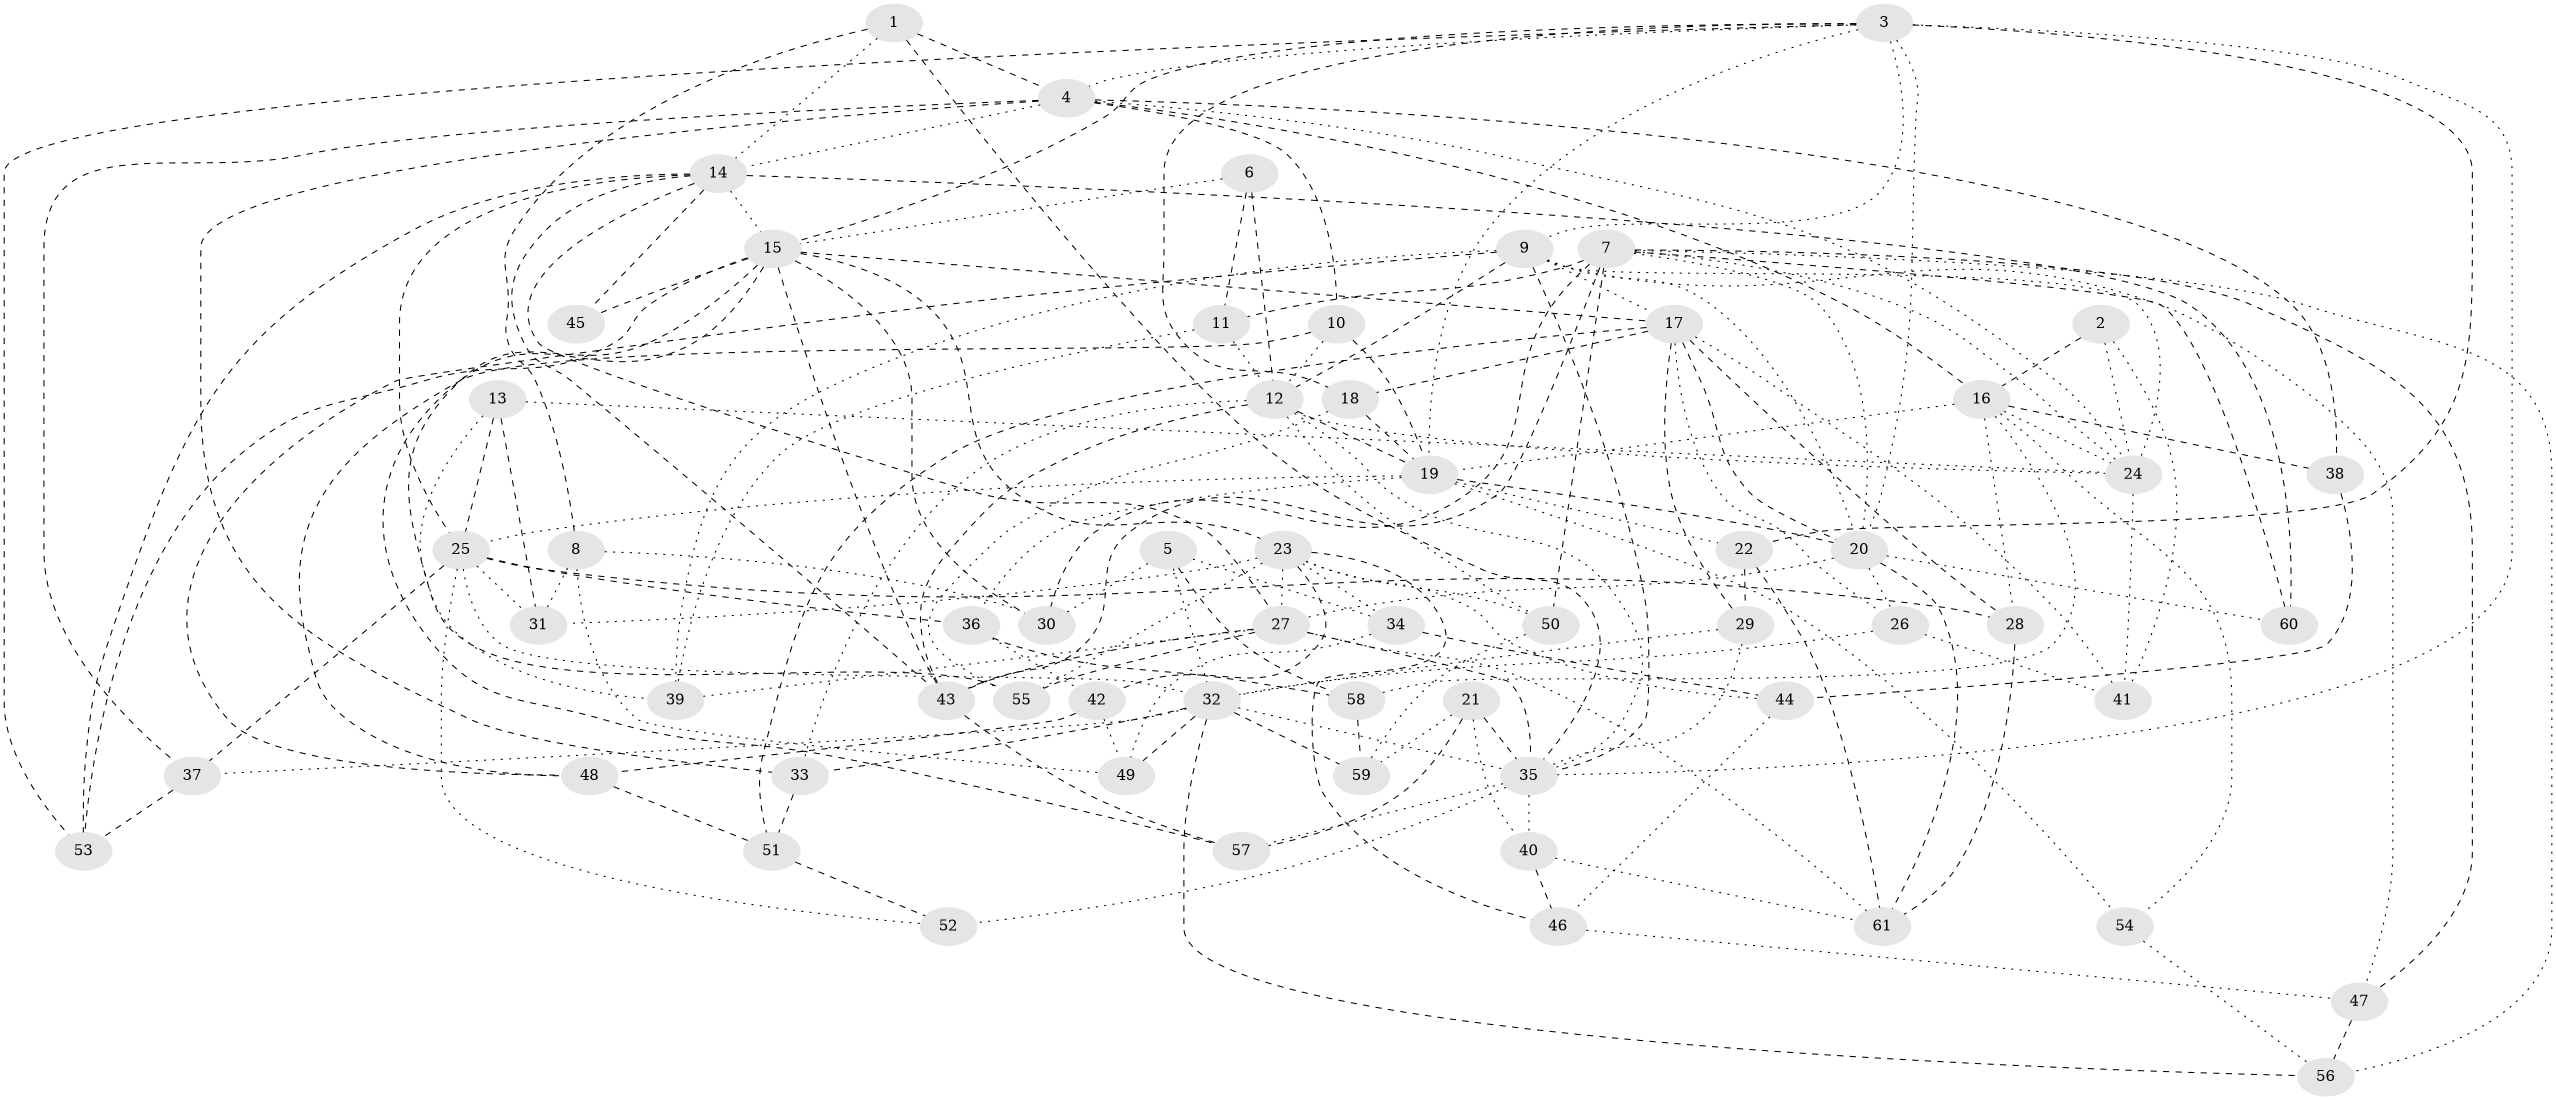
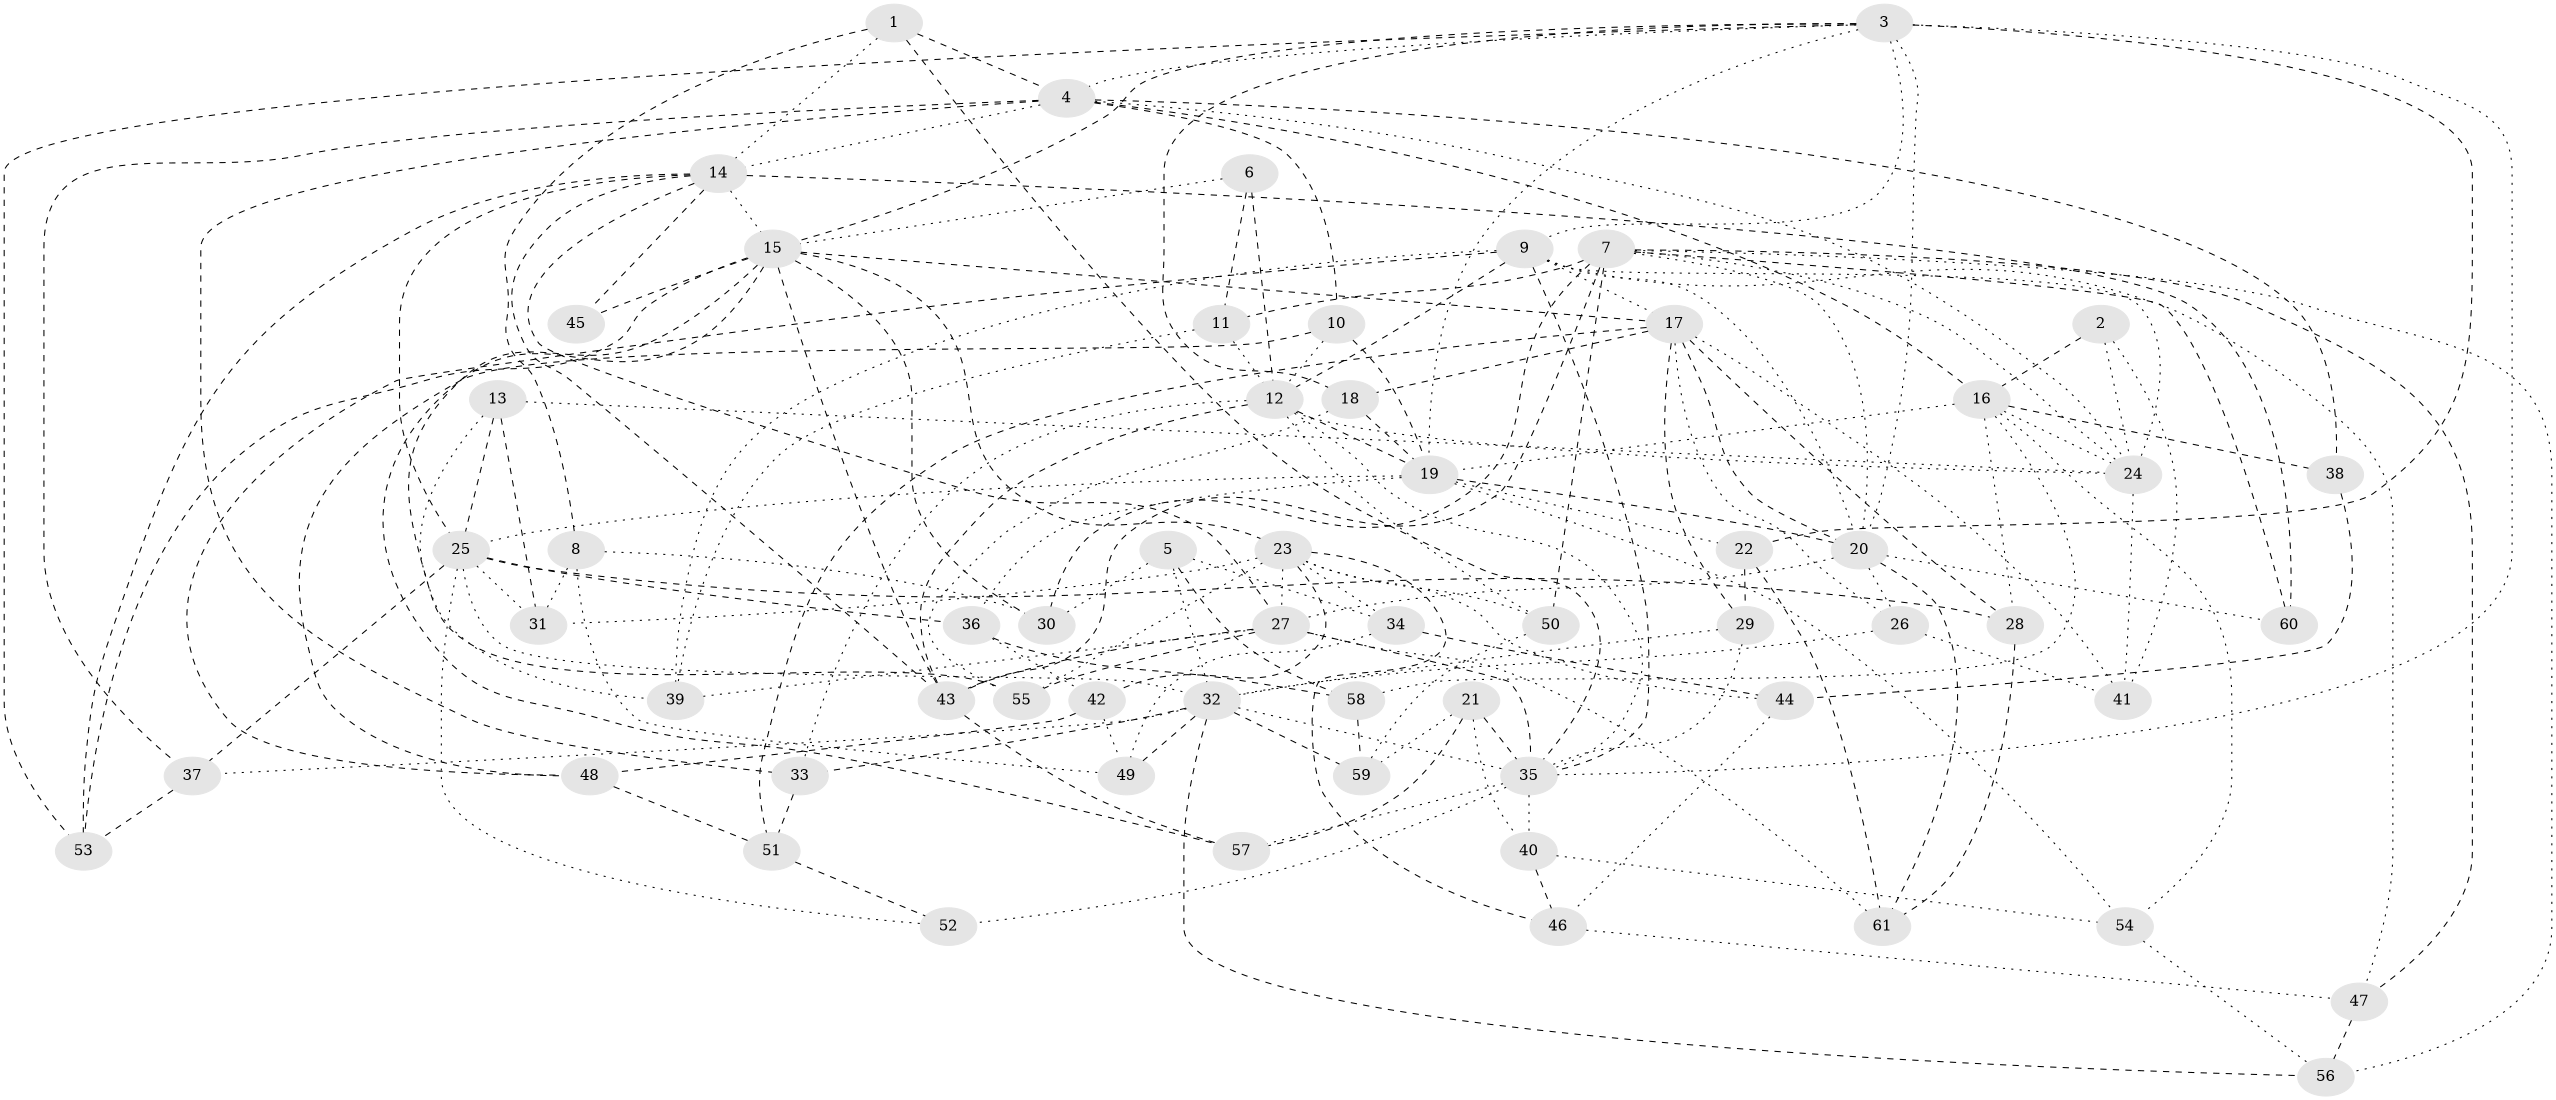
edge "40" -- "61": now "40" -- "54"
